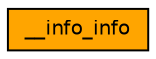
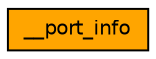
node "__info_info": label "__info_info" -> "__port_info"
